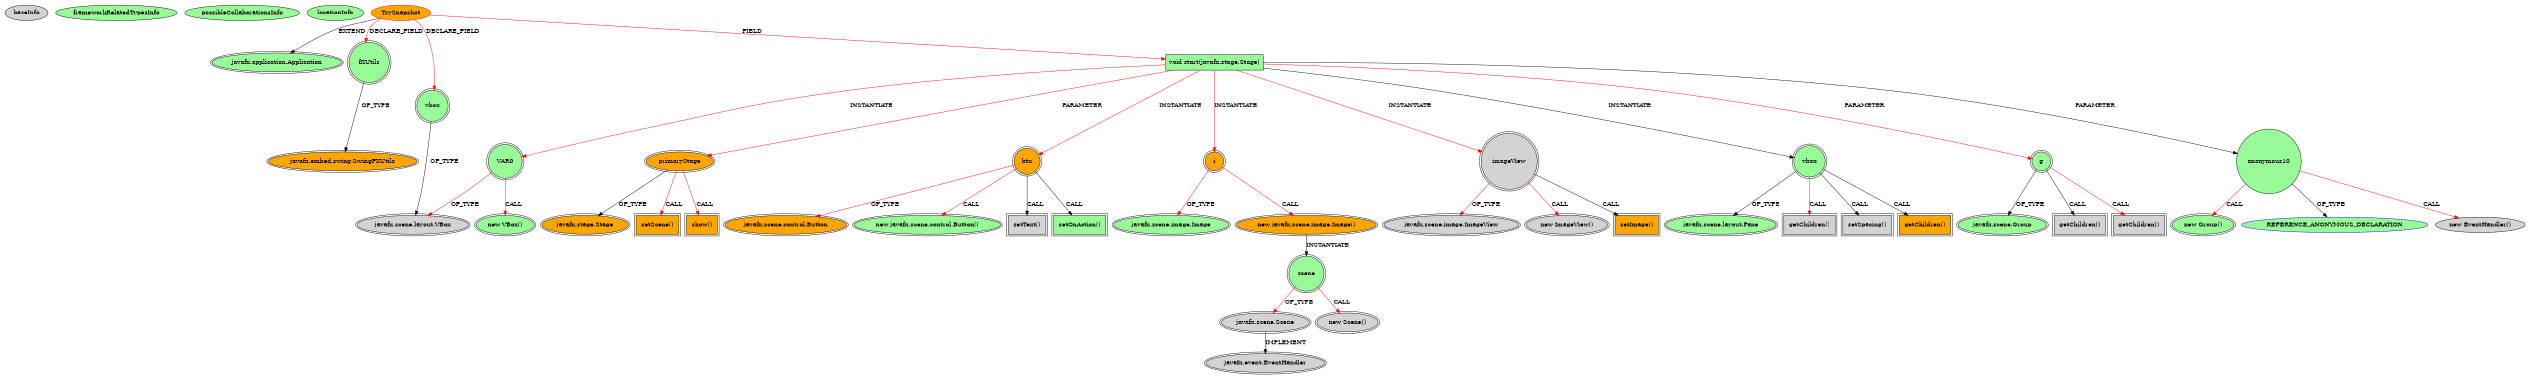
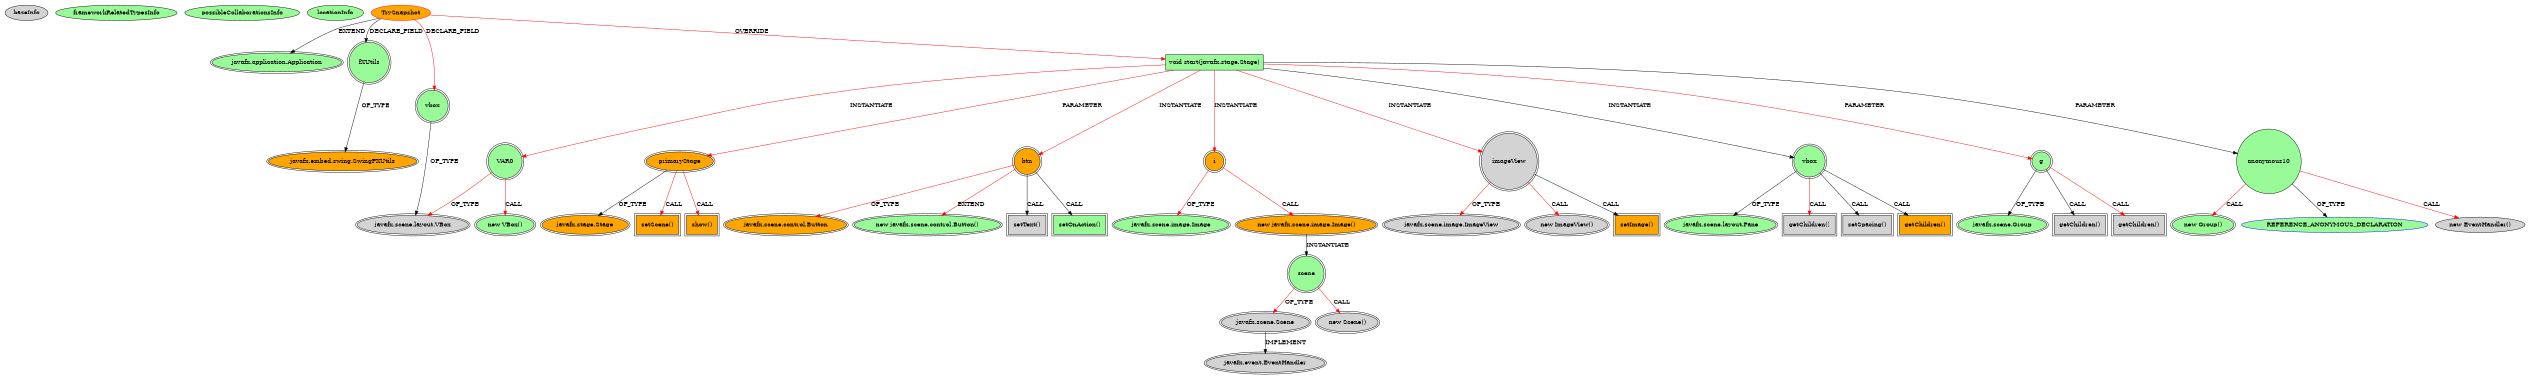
edge "TrySnapshot" -> "fXUtils": color red -> black
edge "TrySnapshot" -> "void start(javafx.stage.Stage)": label "FIELD" -> "OVERRIDE"
edge "btn" -> "new javafx.scene.control.Button()": label "CALL" -> "EXTEND"
